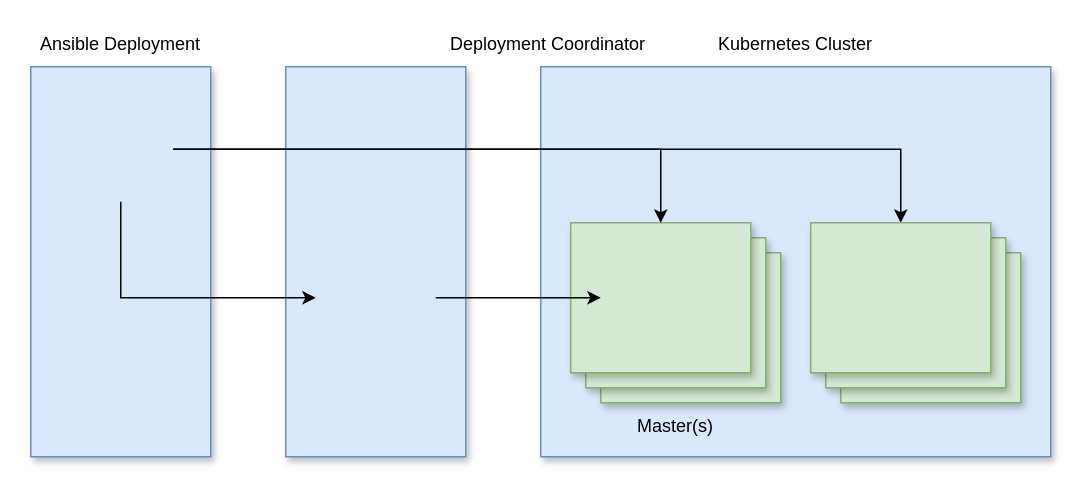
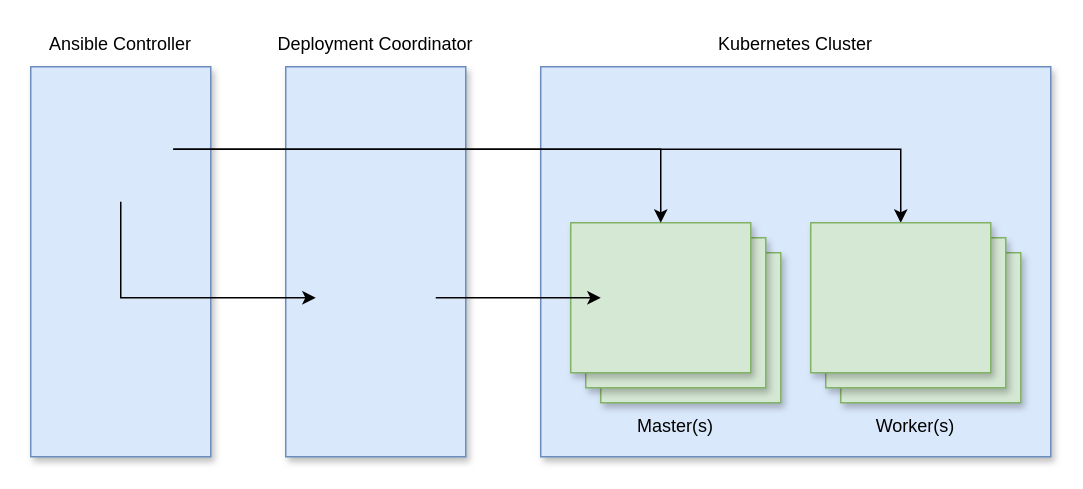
node "Ansible Deployment": label "Ansible Deployment" -> "Ansible Controller"
node "Deployment Coordinator": moved (548, 44) -> (376, 44)
node "Worker(s)": added
